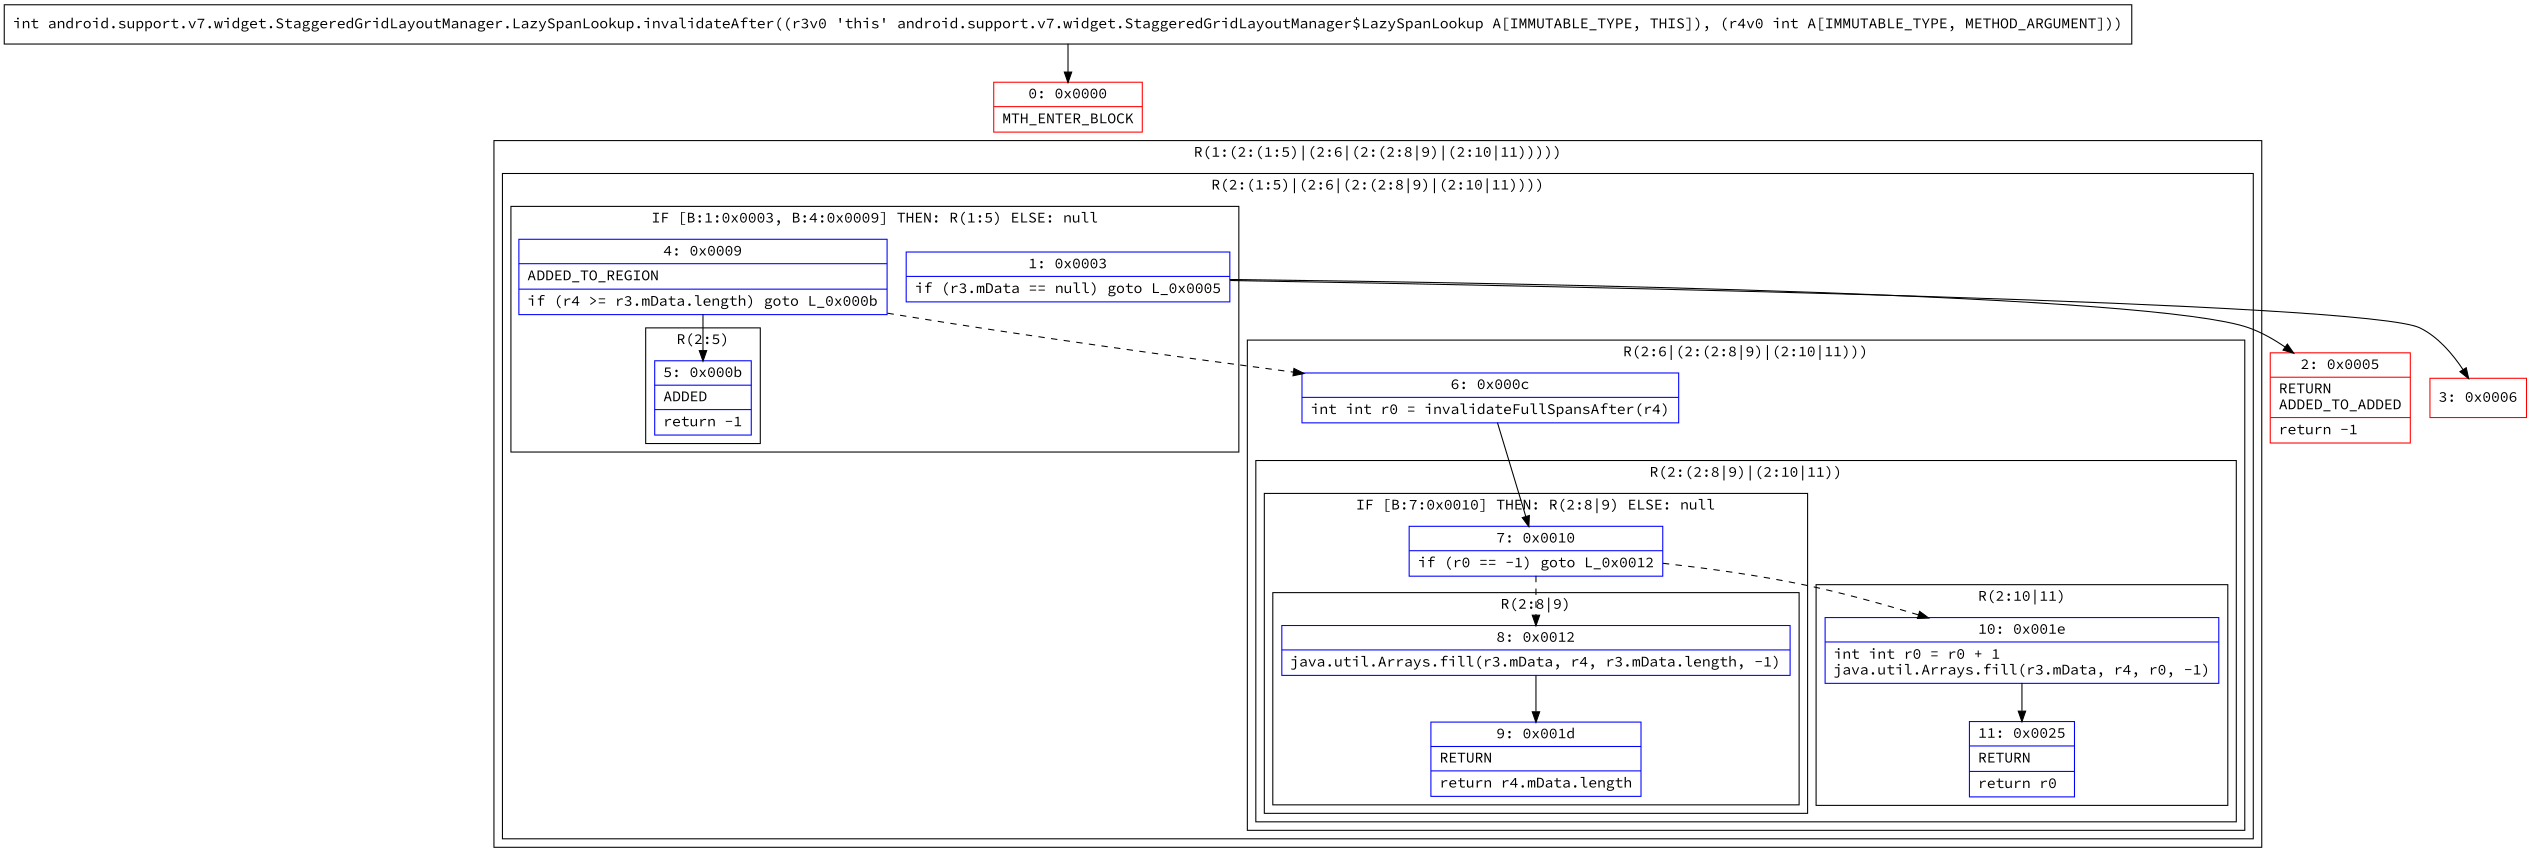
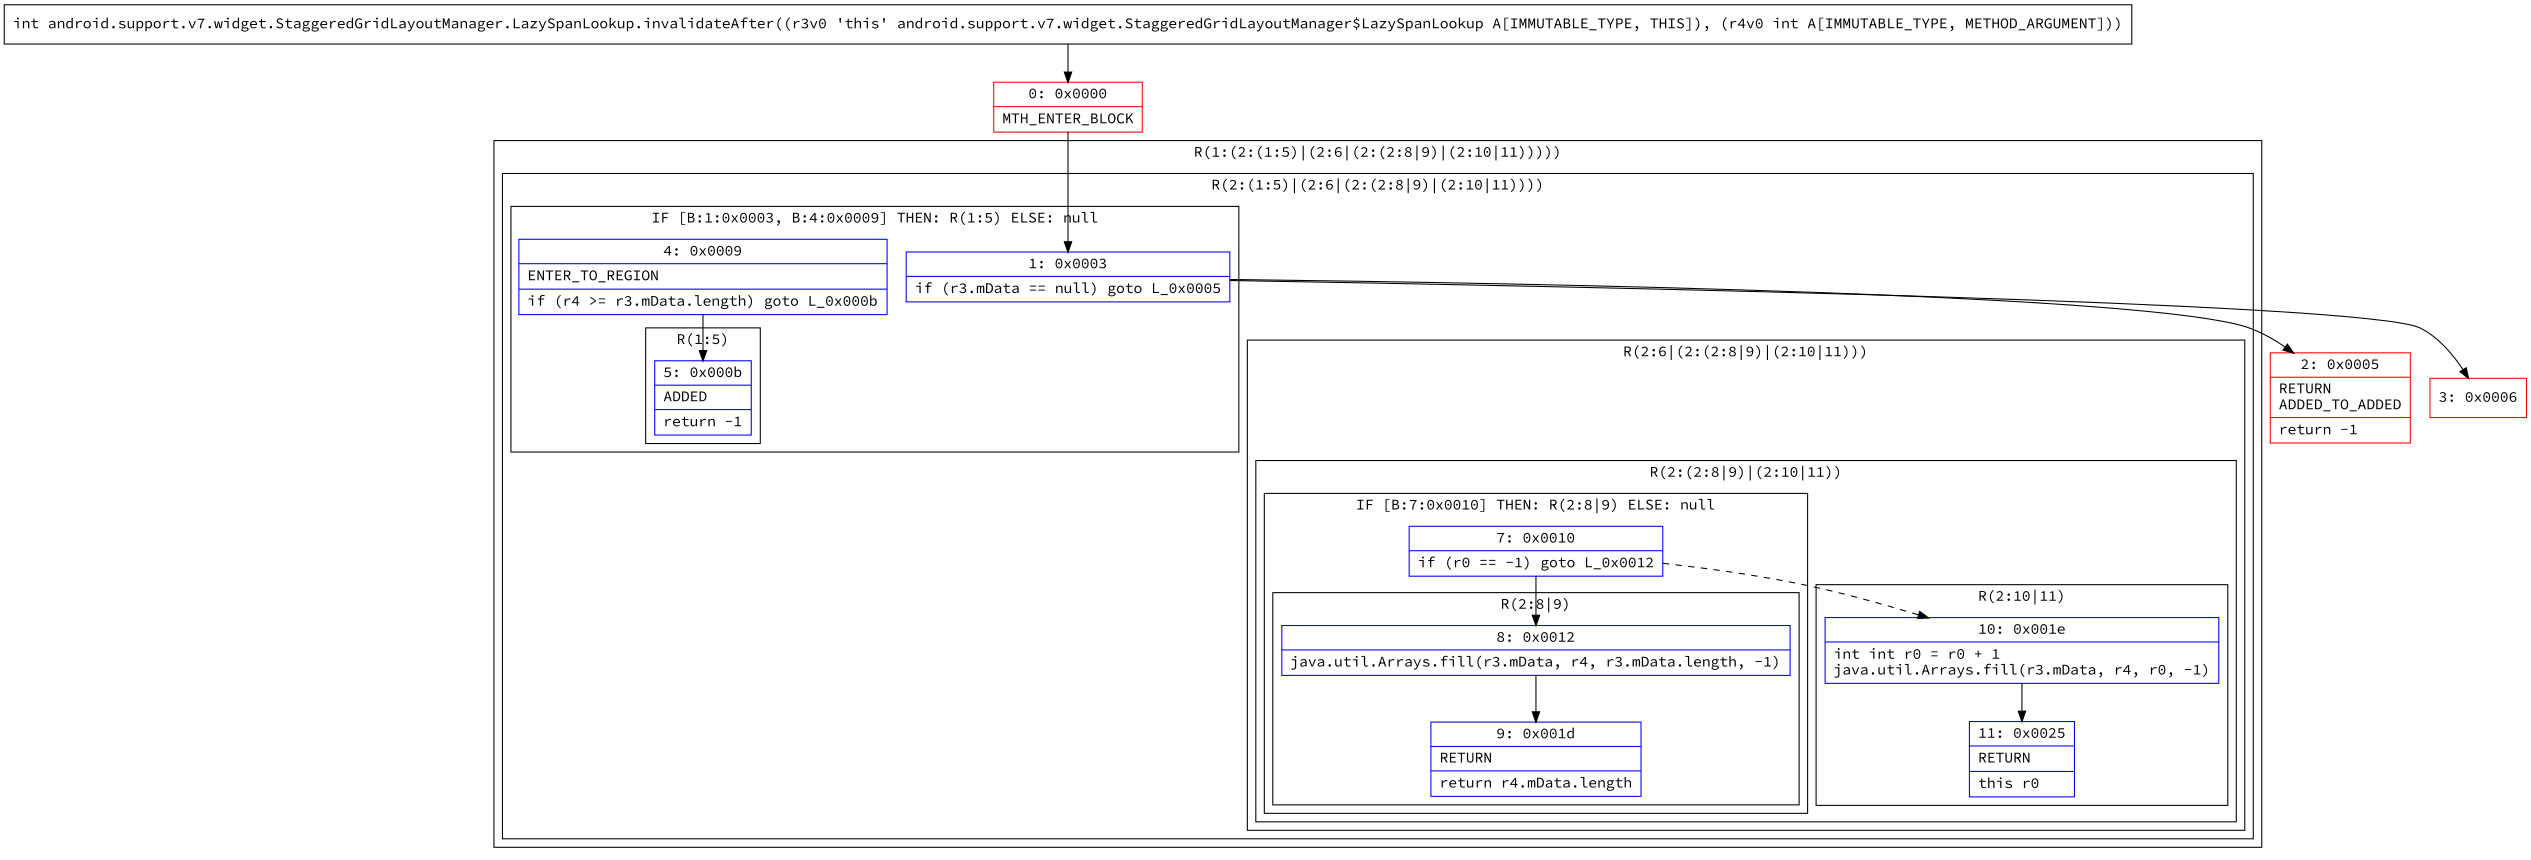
edge "0: 0x0000" -> "1: 0x0003": added
node "4: 0x0009": text "ADDED_TO_REGION" -> "ENTER_TO_REGION"
cluster "R(2:5)": label "R(2:5)" -> "R(1:5)"
node "6: 0x000c": removed
edge "7: 0x0010" -> "8: 0x0012": style dashed -> solid
node "11: 0x0025": text "return r0" -> "this r0"
